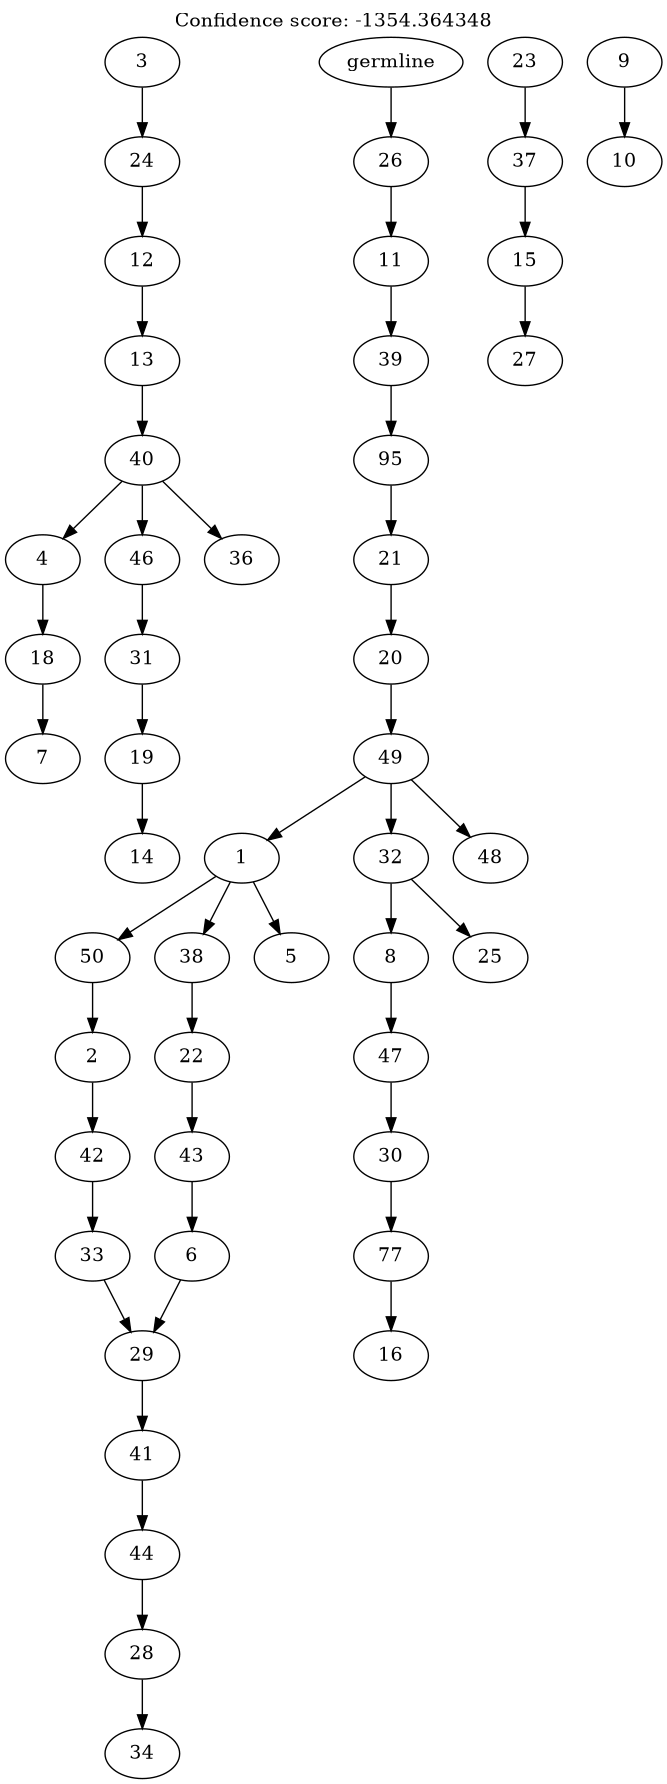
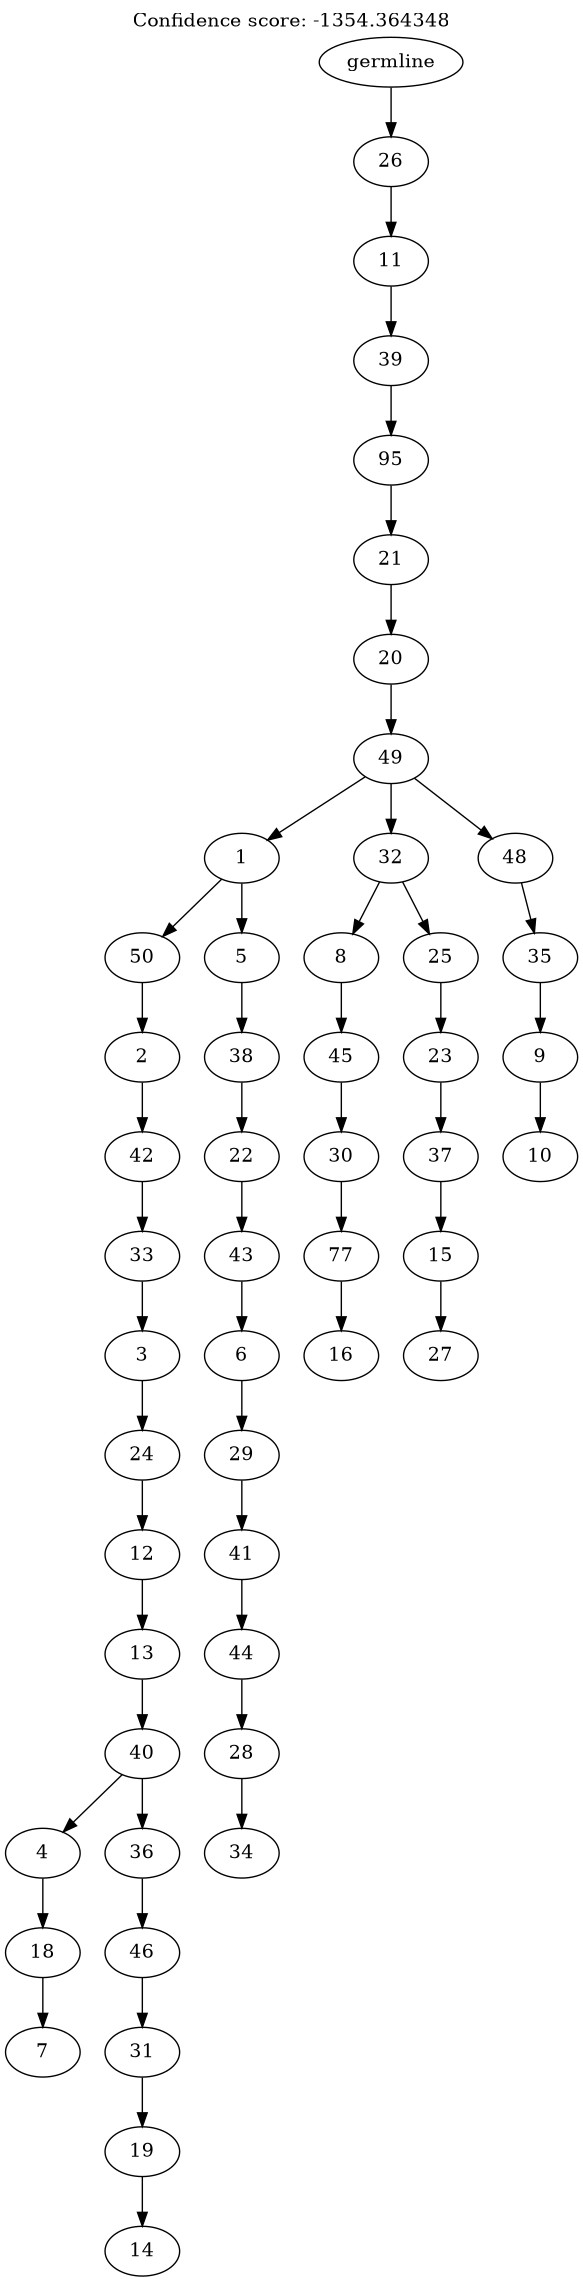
edge "40" -> "46": now "36" -> "46"
edge "1" -> "38": now "5" -> "38"
node "35": added
edge "25" -> "23": added
node "47": label "47" -> "45"
edge "33" -> "29": now "33" -> "3"
